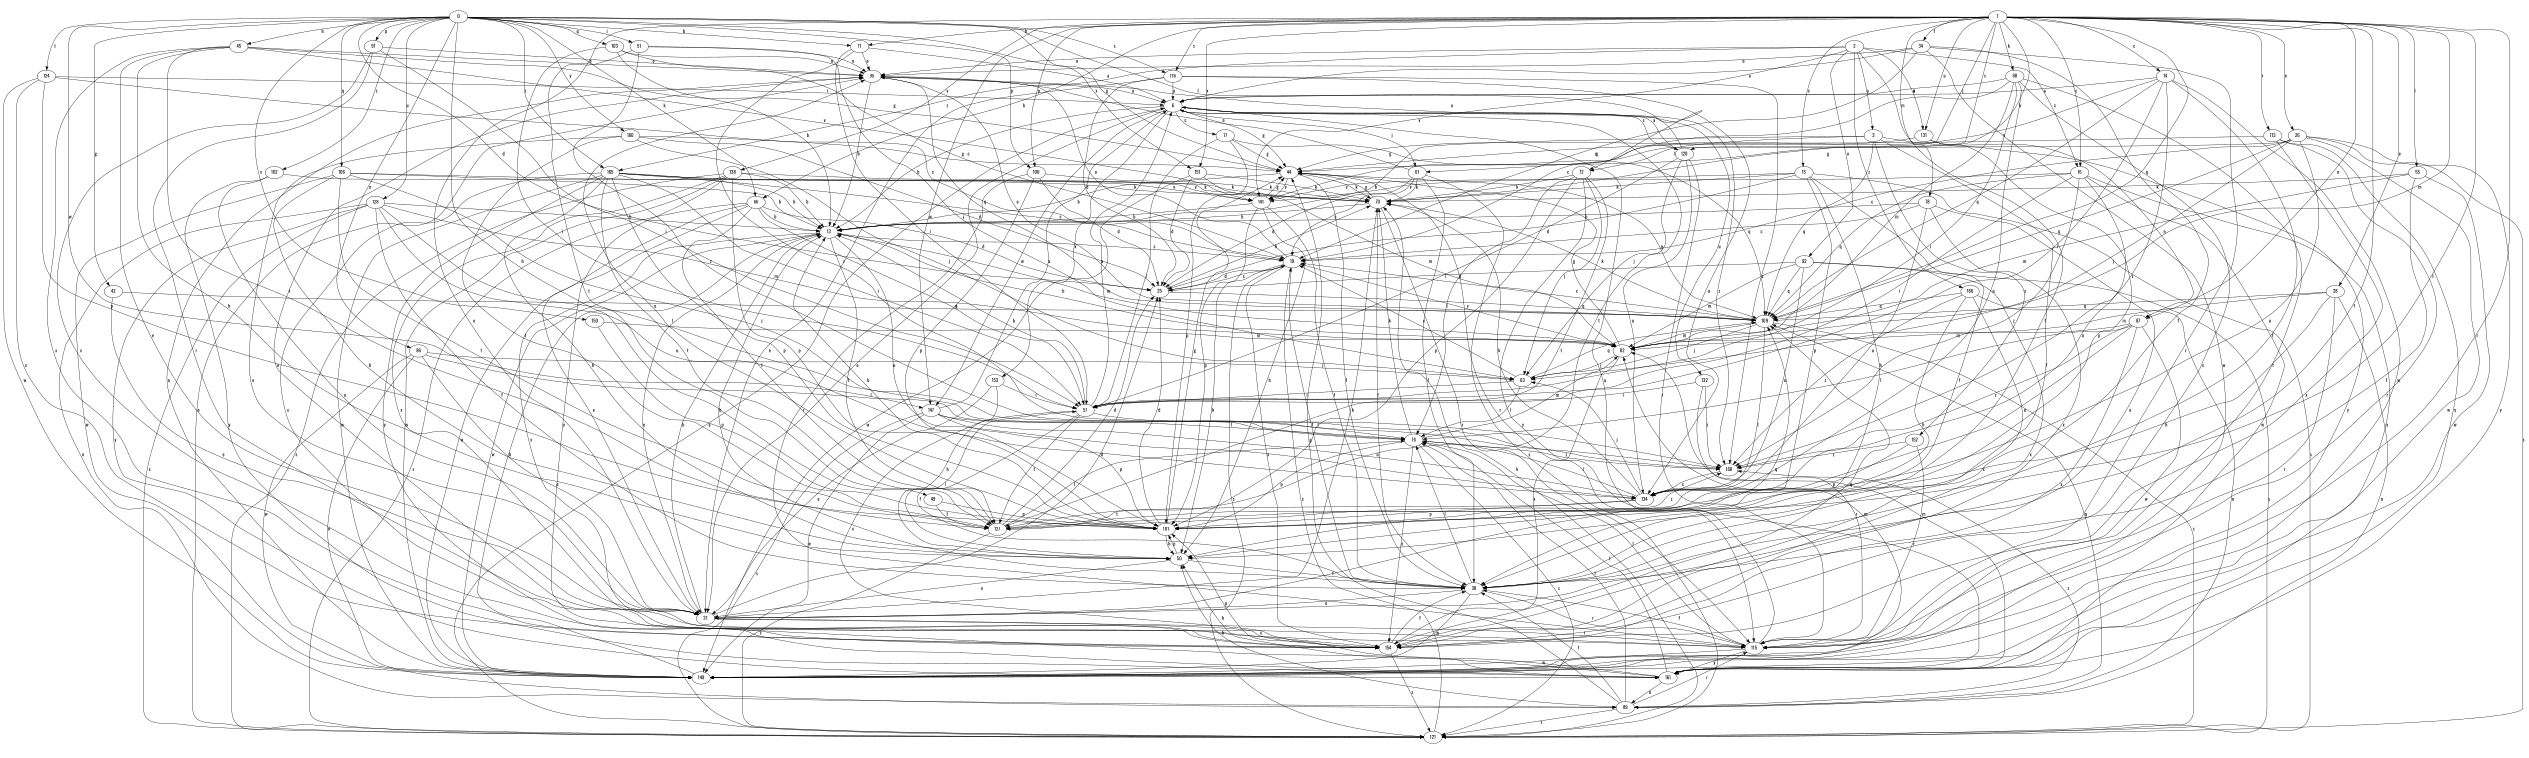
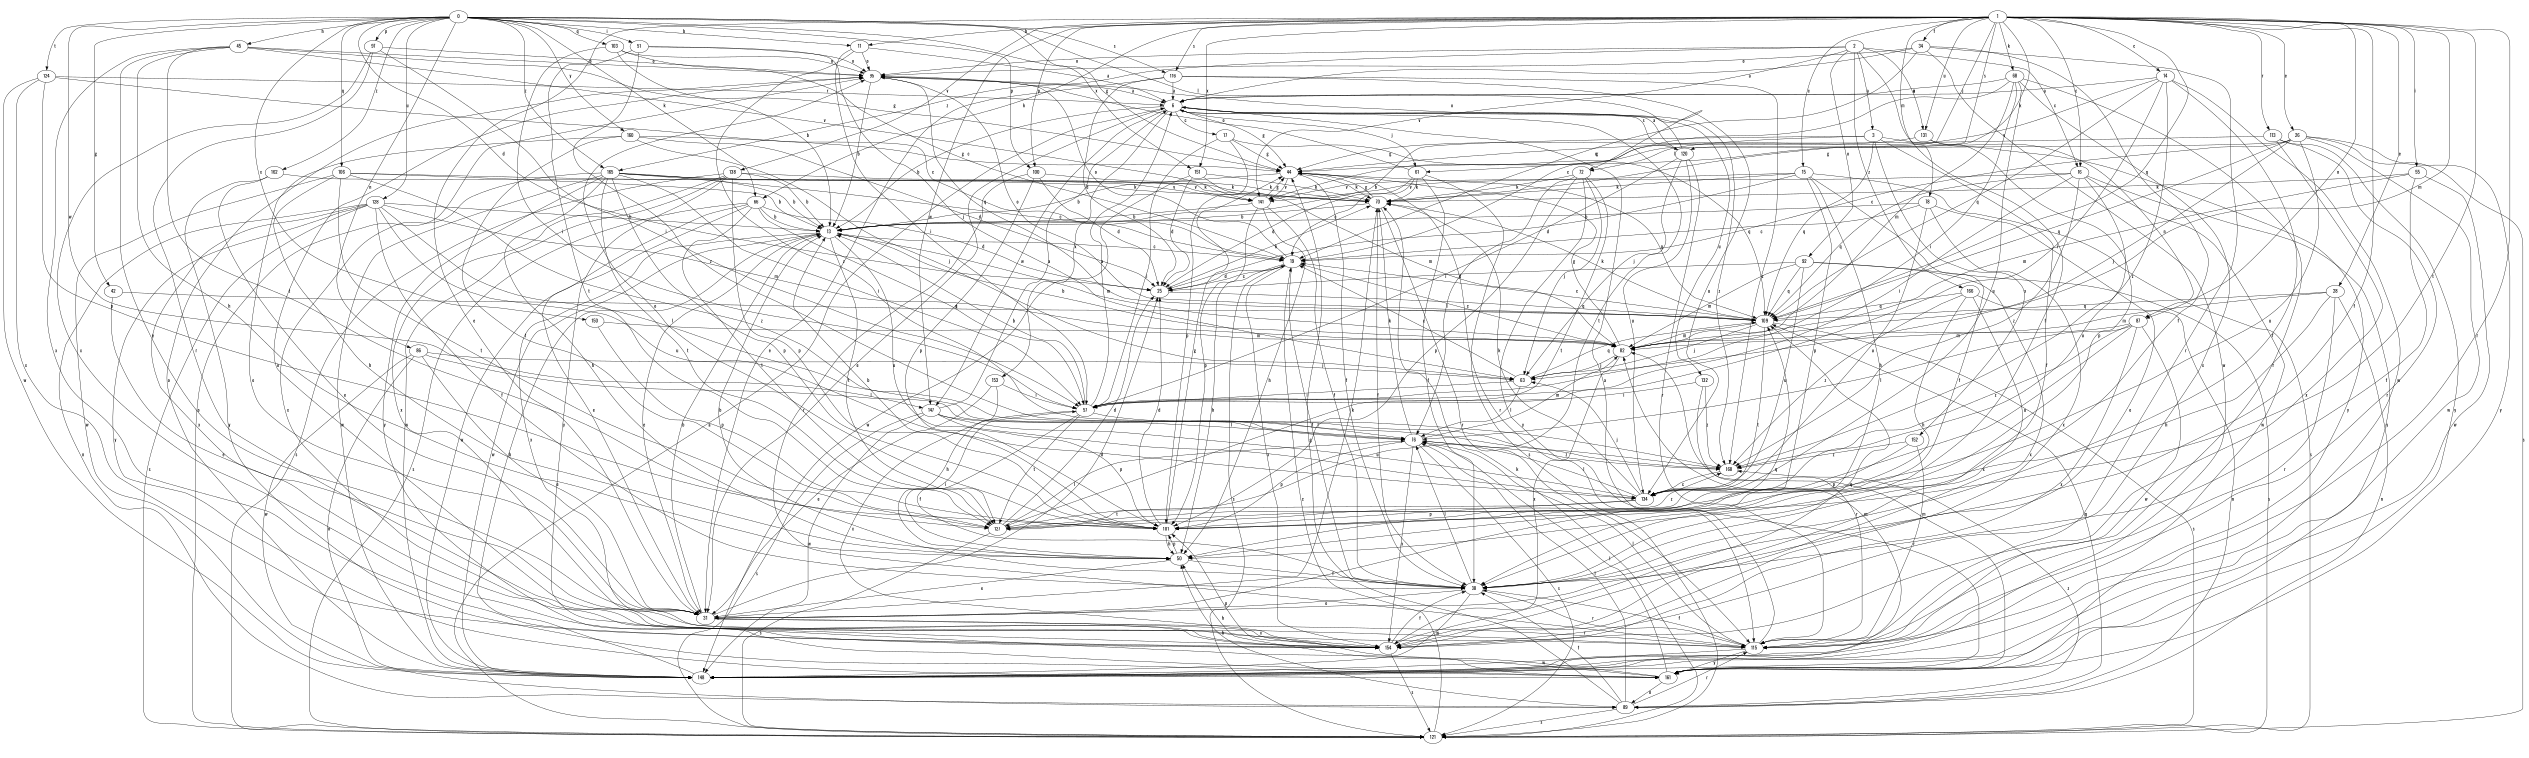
node "49": removed
edge "128" -> "154": added, label "x"
